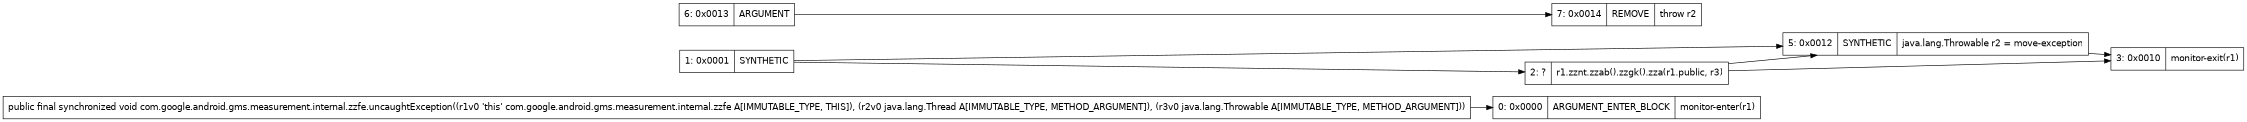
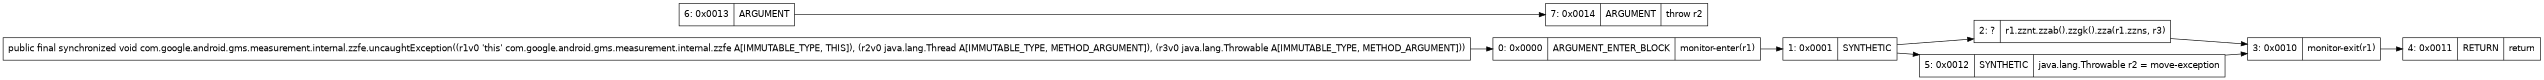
node "7: 0x0014": text "REMOVE" -> "ARGUMENT"
edge "0: 0x0000" -> "1: 0x0001": added
node "4: 0x0011": added
edge "2: ?" -> "5: 0x0012": removed
node "2: ?": text "r1.zznt.zzab().zzgk().zza(r1.public, r3)" -> "r1.zznt.zzab().zzgk().zza(r1.zzns, r3)"
